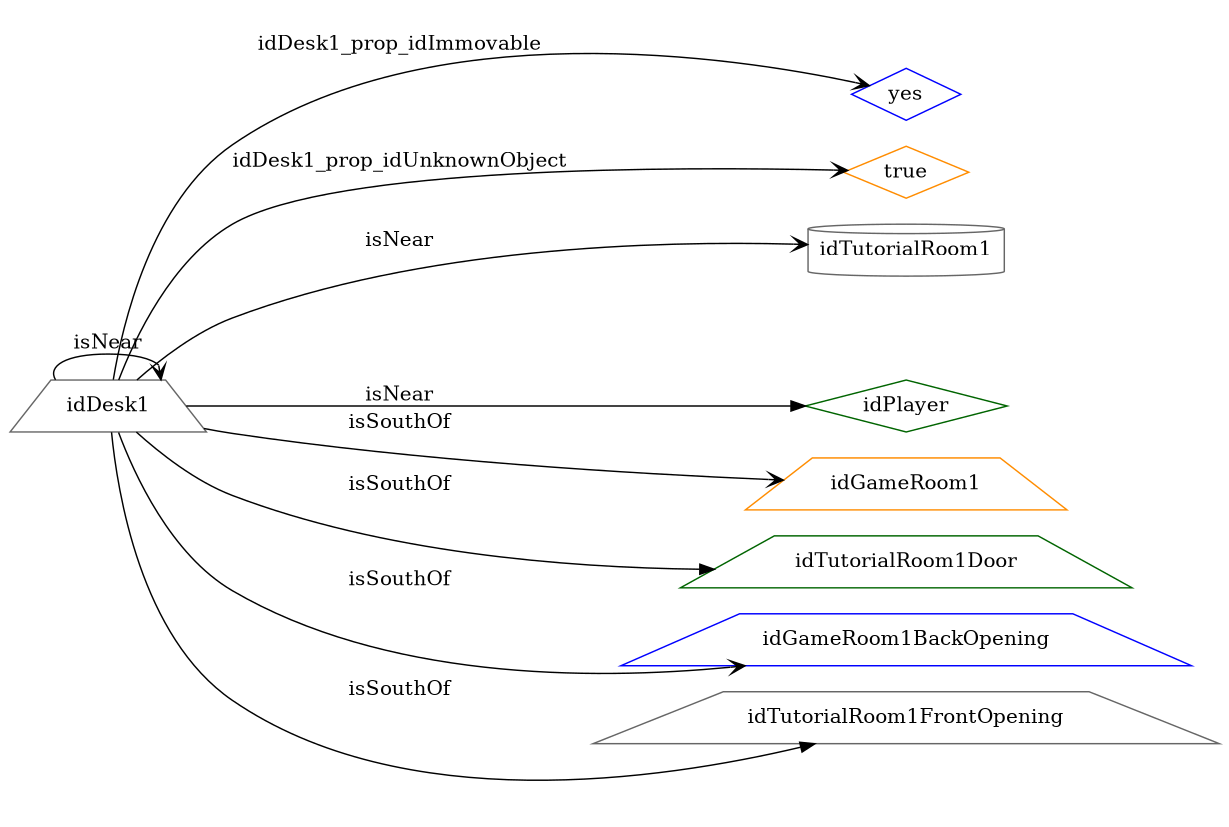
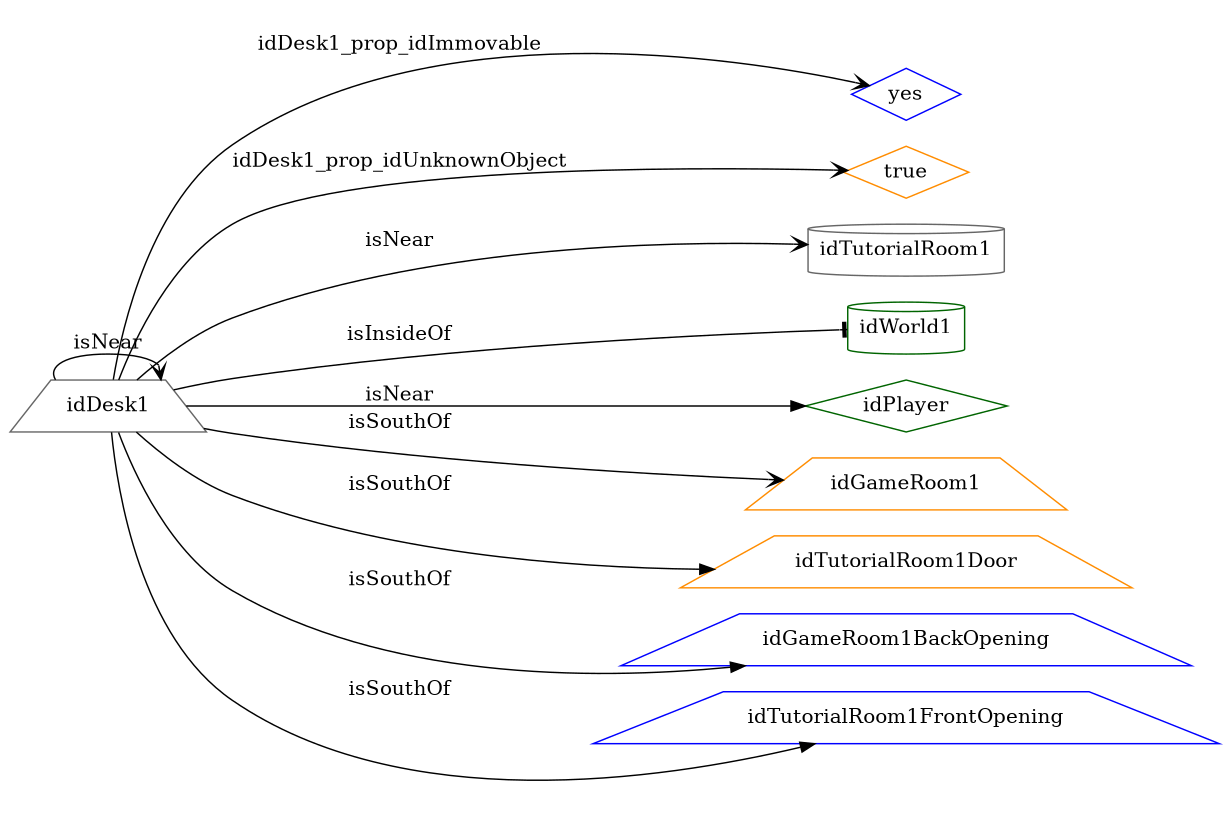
node "idWorld1": added
node "idTutorialRoom1Door": color darkgreen -> darkorange
edge "idDesk1" -> "idGameRoom1BackOpening": arrowhead vee -> normal
node "idTutorialRoom1FrontOpening": color gray40 -> blue
